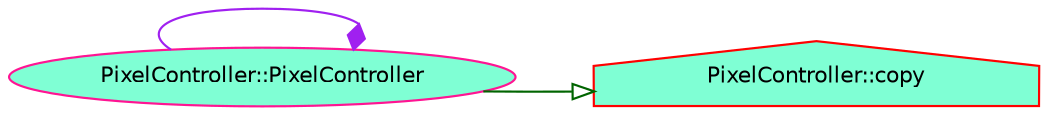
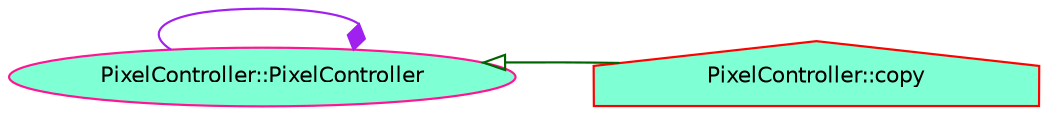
edge "PixelController::PixelController" -> "PixelController::copy": reversed
